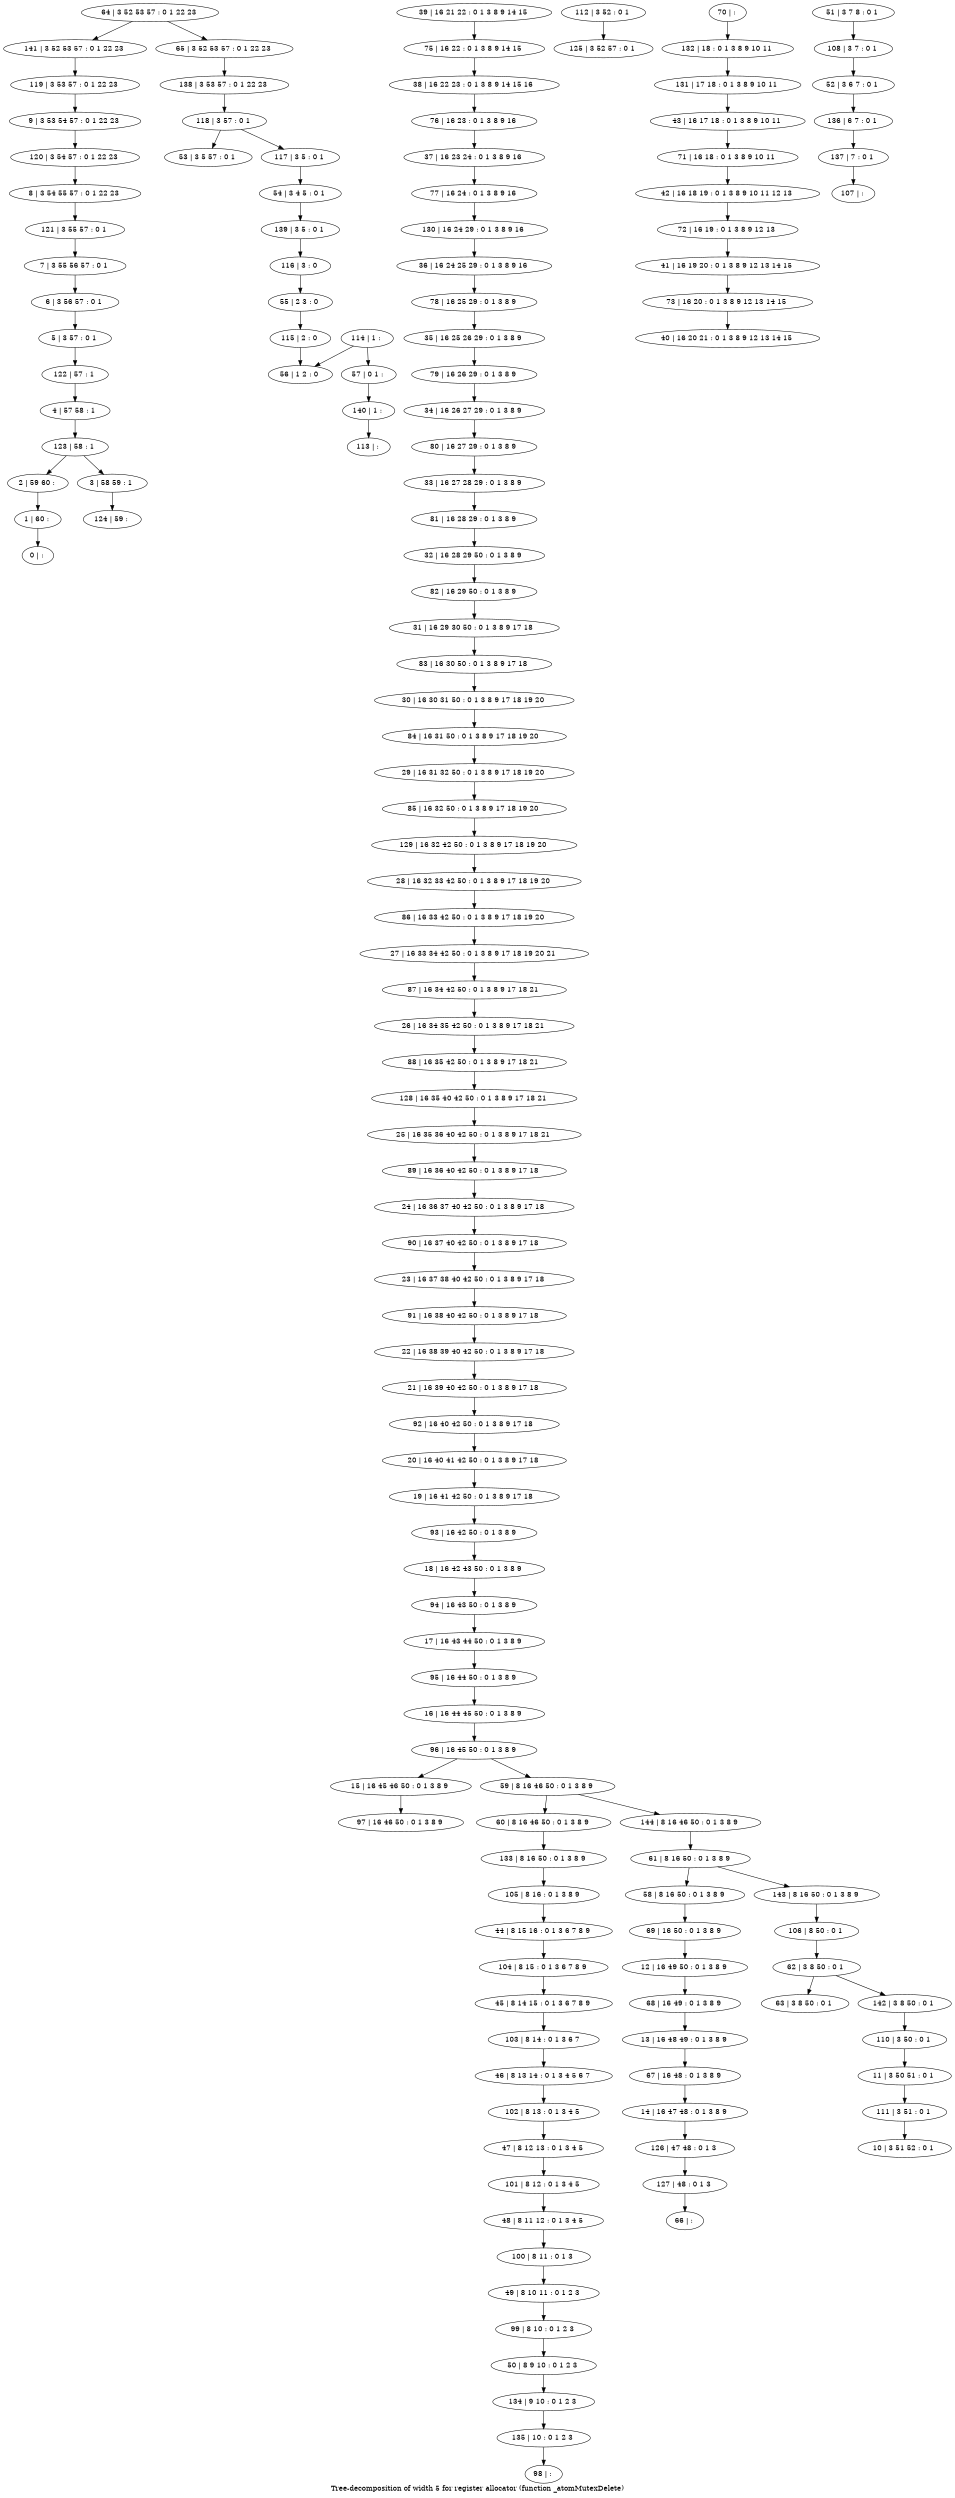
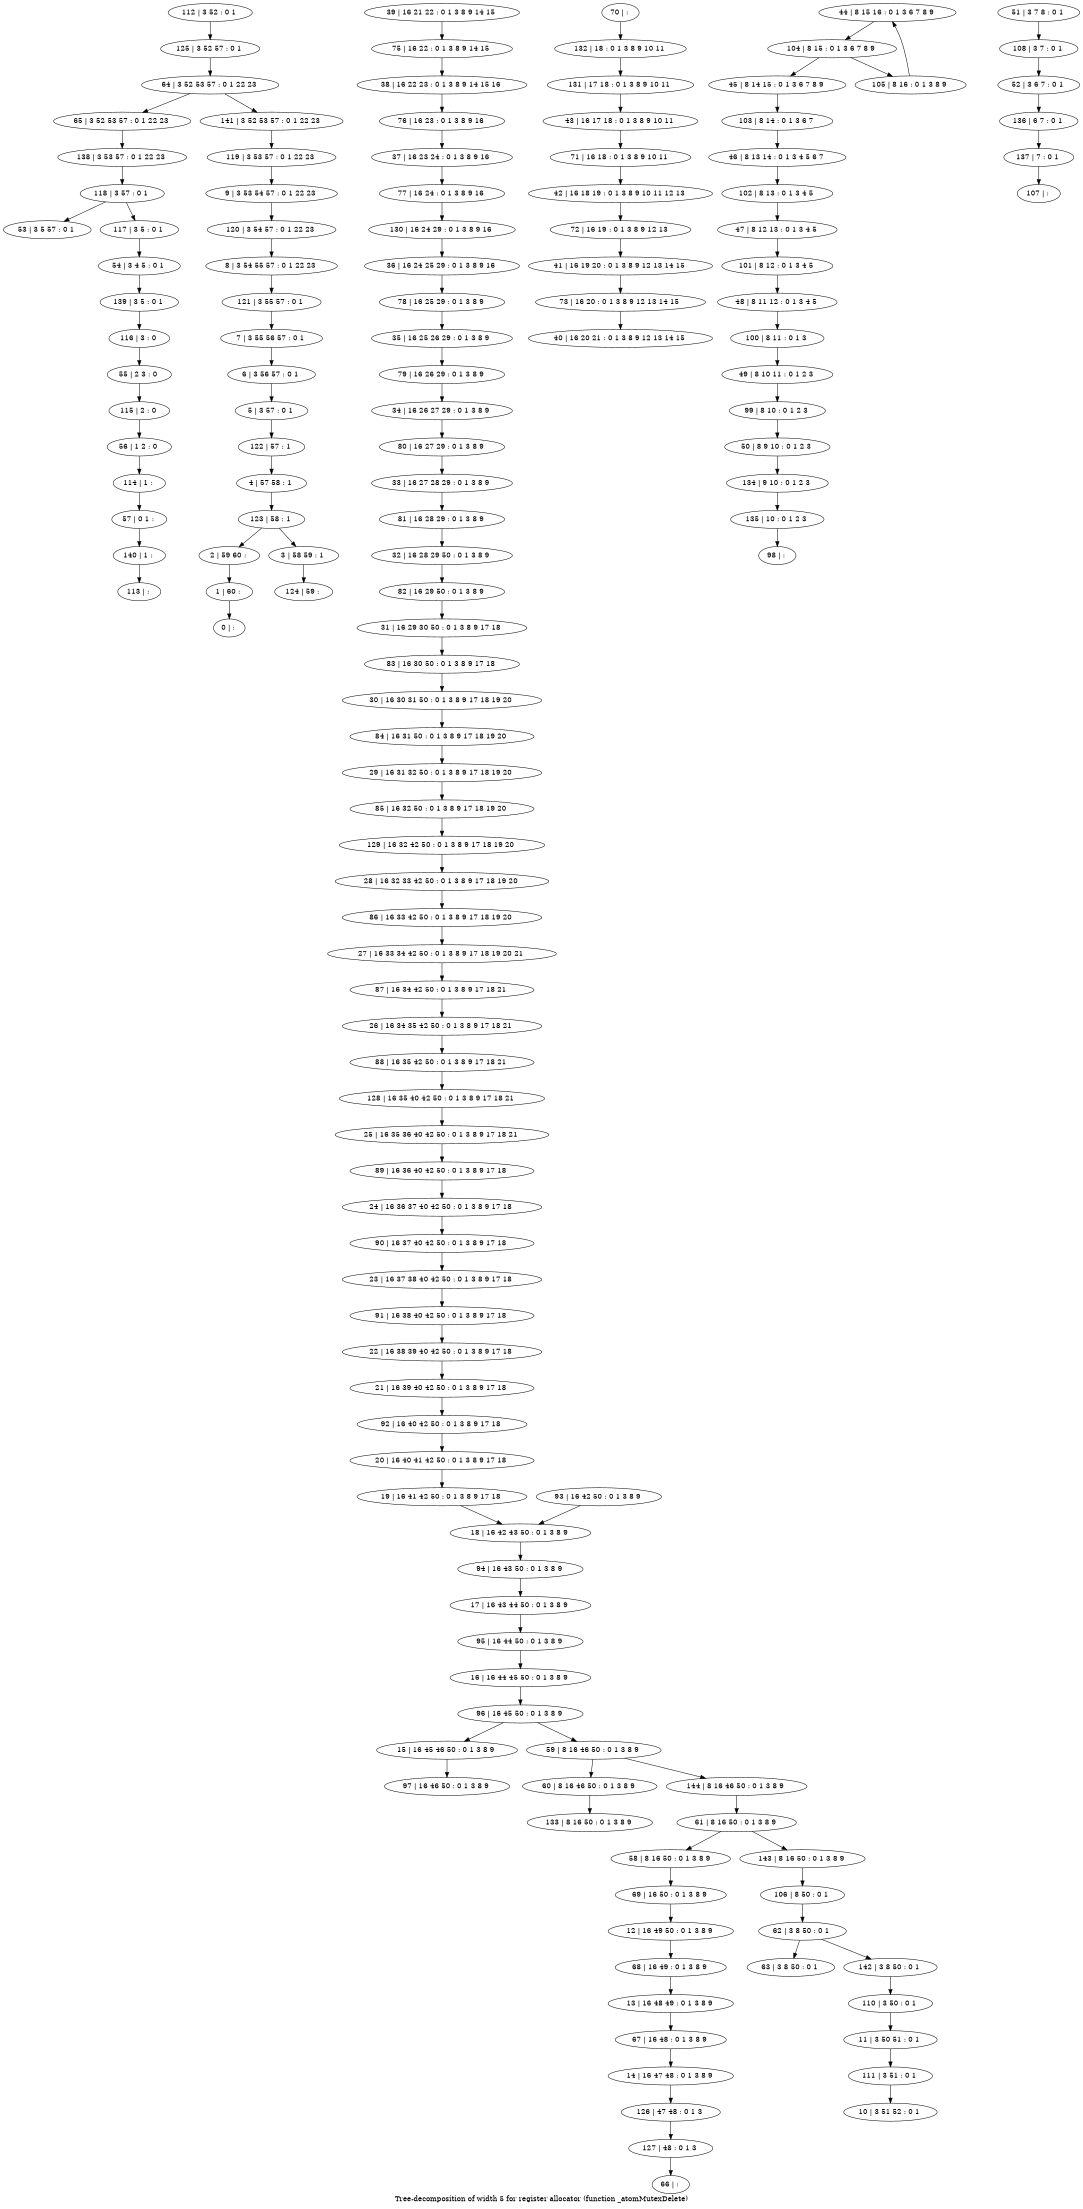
edge "125 | 3 52 57 : 0 1" -> "64 | 3 52 53 57 : 0 1 22 23": added
edge "114 | 1 :" -> "56 | 1 2 : 0": reversed
edge "19 | 16 41 42 50 : 0 1 3 8 9 17 18" -> "93 | 16 42 50 : 0 1 3 8 9": now "19 | 16 41 42 50 : 0 1 3 8 9 17 18" -> "18 | 16 42 43 50 : 0 1 3 8 9"
edge "133 | 8 16 50 : 0 1 3 8 9" -> "105 | 8 16 : 0 1 3 8 9": now "104 | 8 15 : 0 1 3 6 7 8 9" -> "105 | 8 16 : 0 1 3 8 9"
